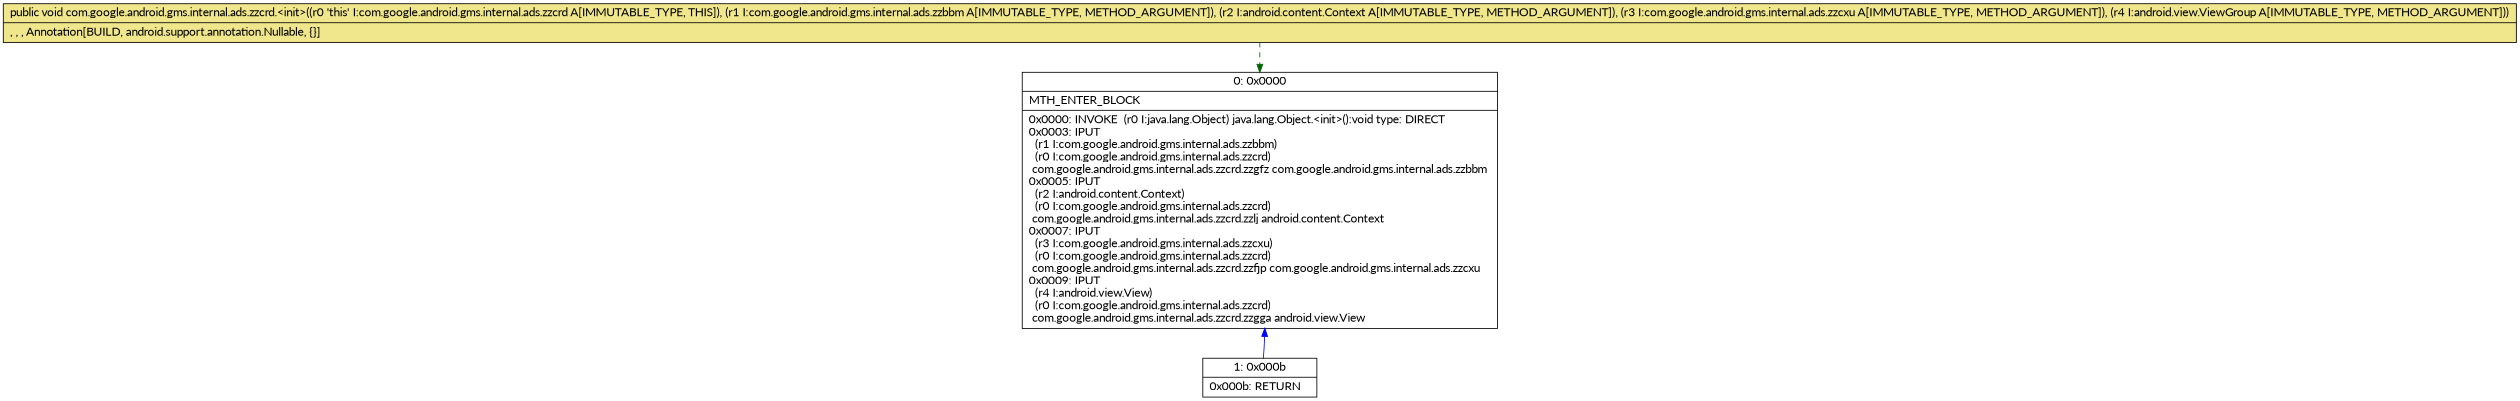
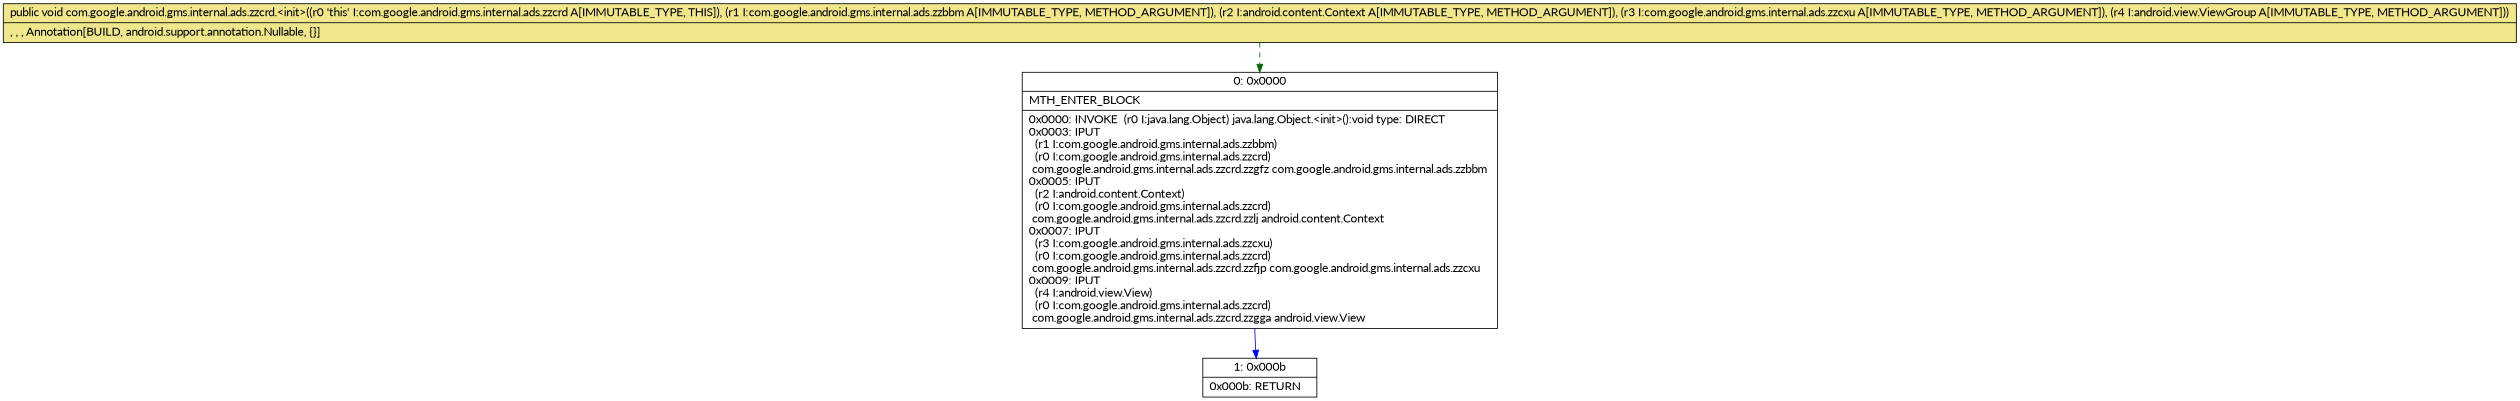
edge "1: 0x000b" -> "0: 0x0000": reversed
